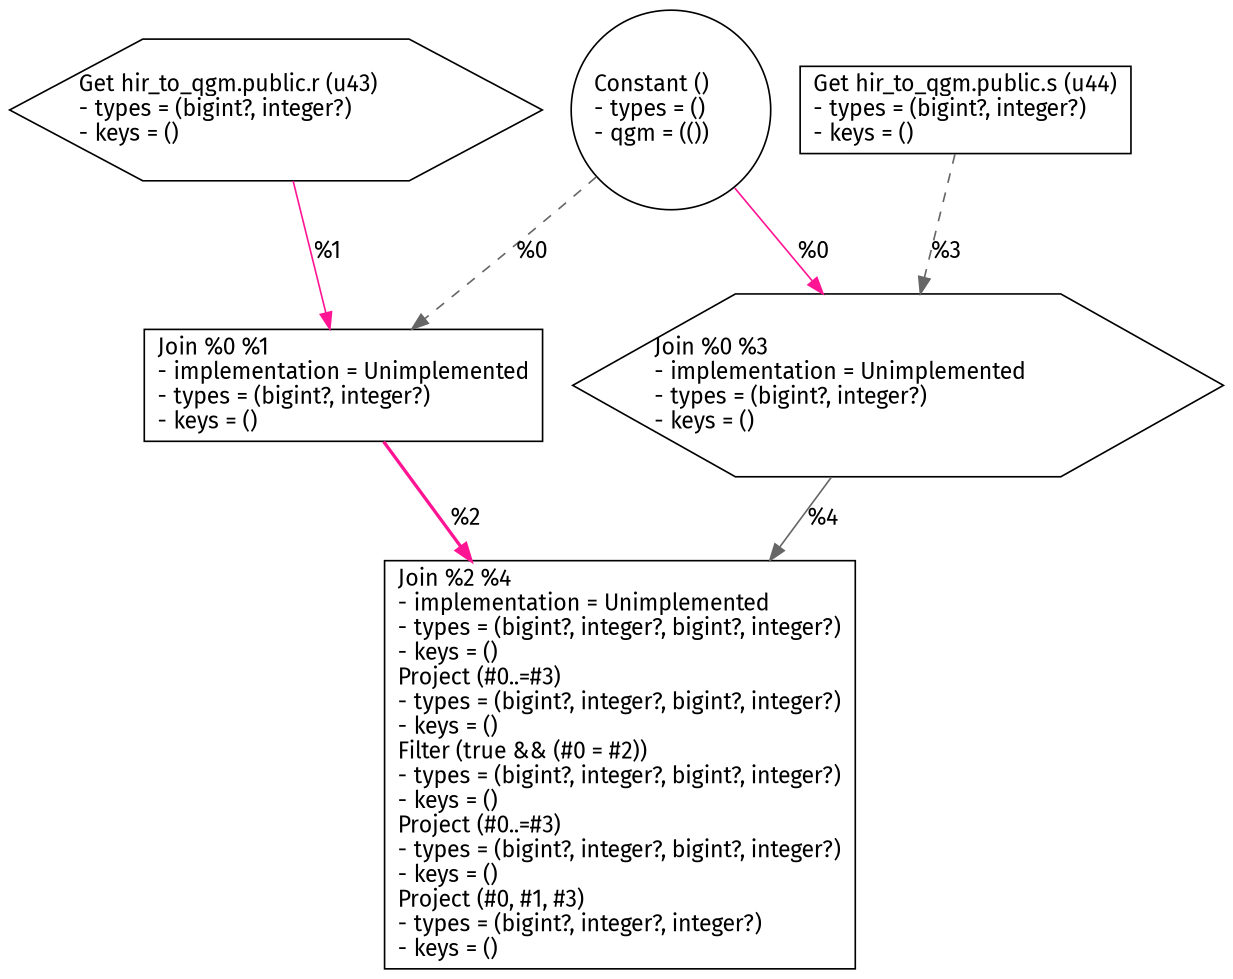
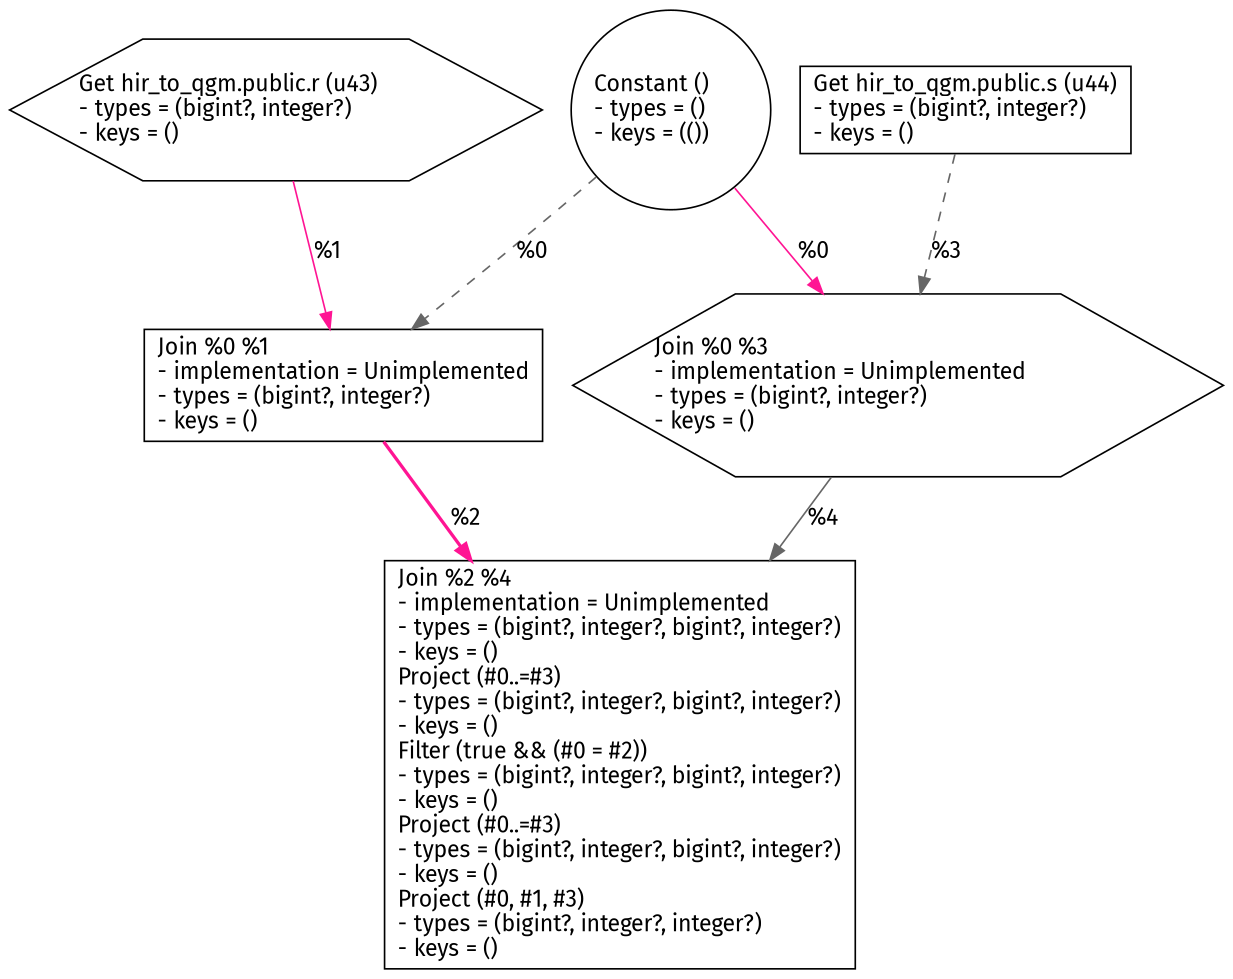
node "Constant () - types = () - qgm = (())": label "Constant () - types = () - qgm = (())" -> "Constant () - types = () - keys = (())"
